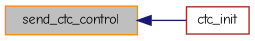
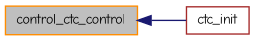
node "send_ctc_control": label "send_ctc_control" -> "control_ctc_control"
